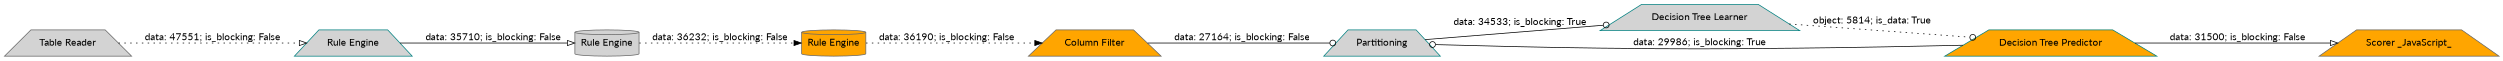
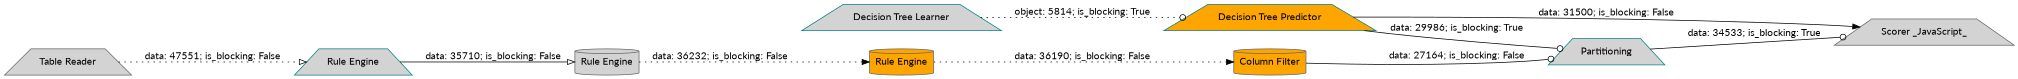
edge "Decision Tree Learner" -> "Decision Tree Predictor": label "object: 5814; is_data: True" -> "object: 5814; is_blocking: True"
edge "Partitioning" -> "Decision Tree Learner": now "Partitioning" -> "Scorer _JavaScript_"
node "Column Filter": shape trapezium -> cylinder
edge "Decision Tree Predictor" -> "Scorer _JavaScript_": arrowhead onormal -> normal
node "Scorer _JavaScript_": fillcolor orange -> lightgrey
